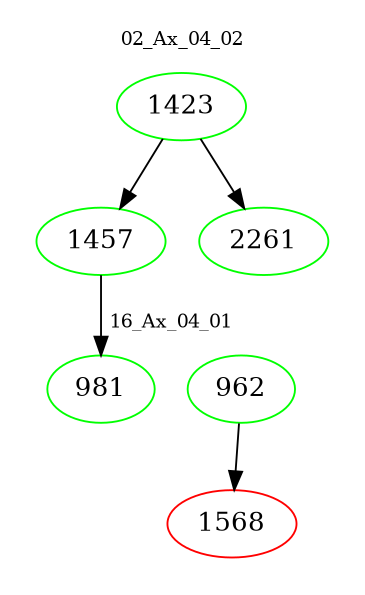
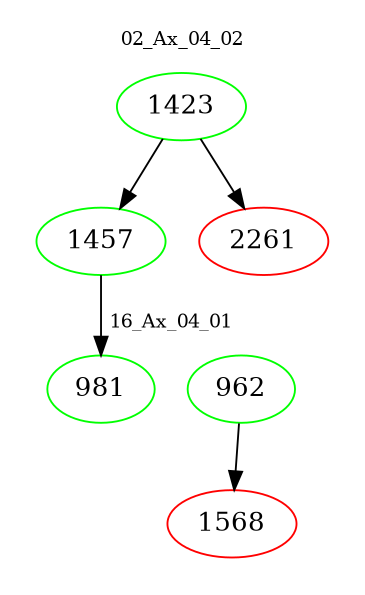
node "2261": color green -> red
